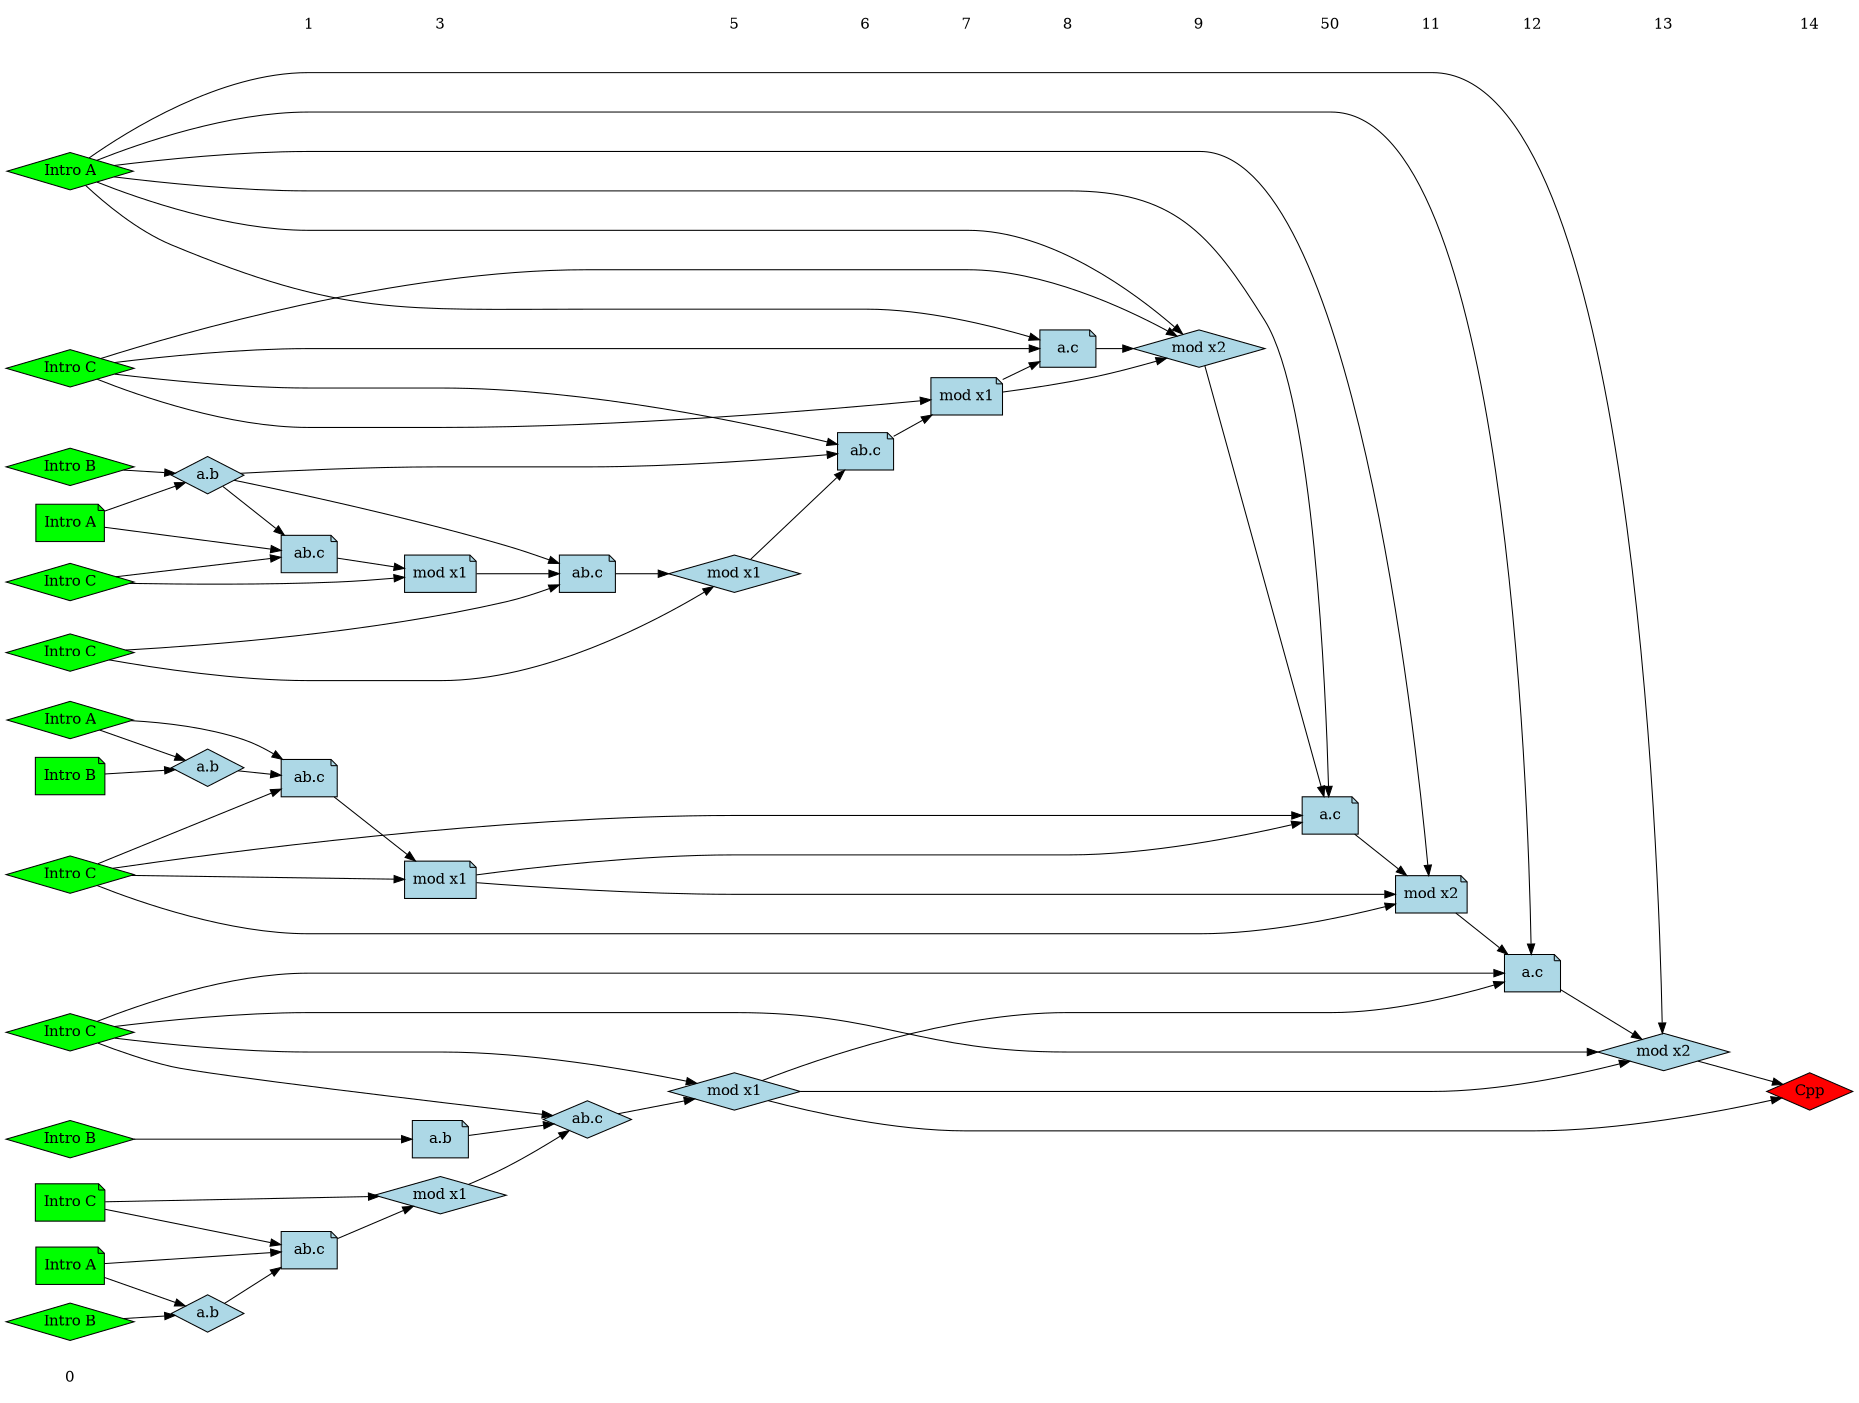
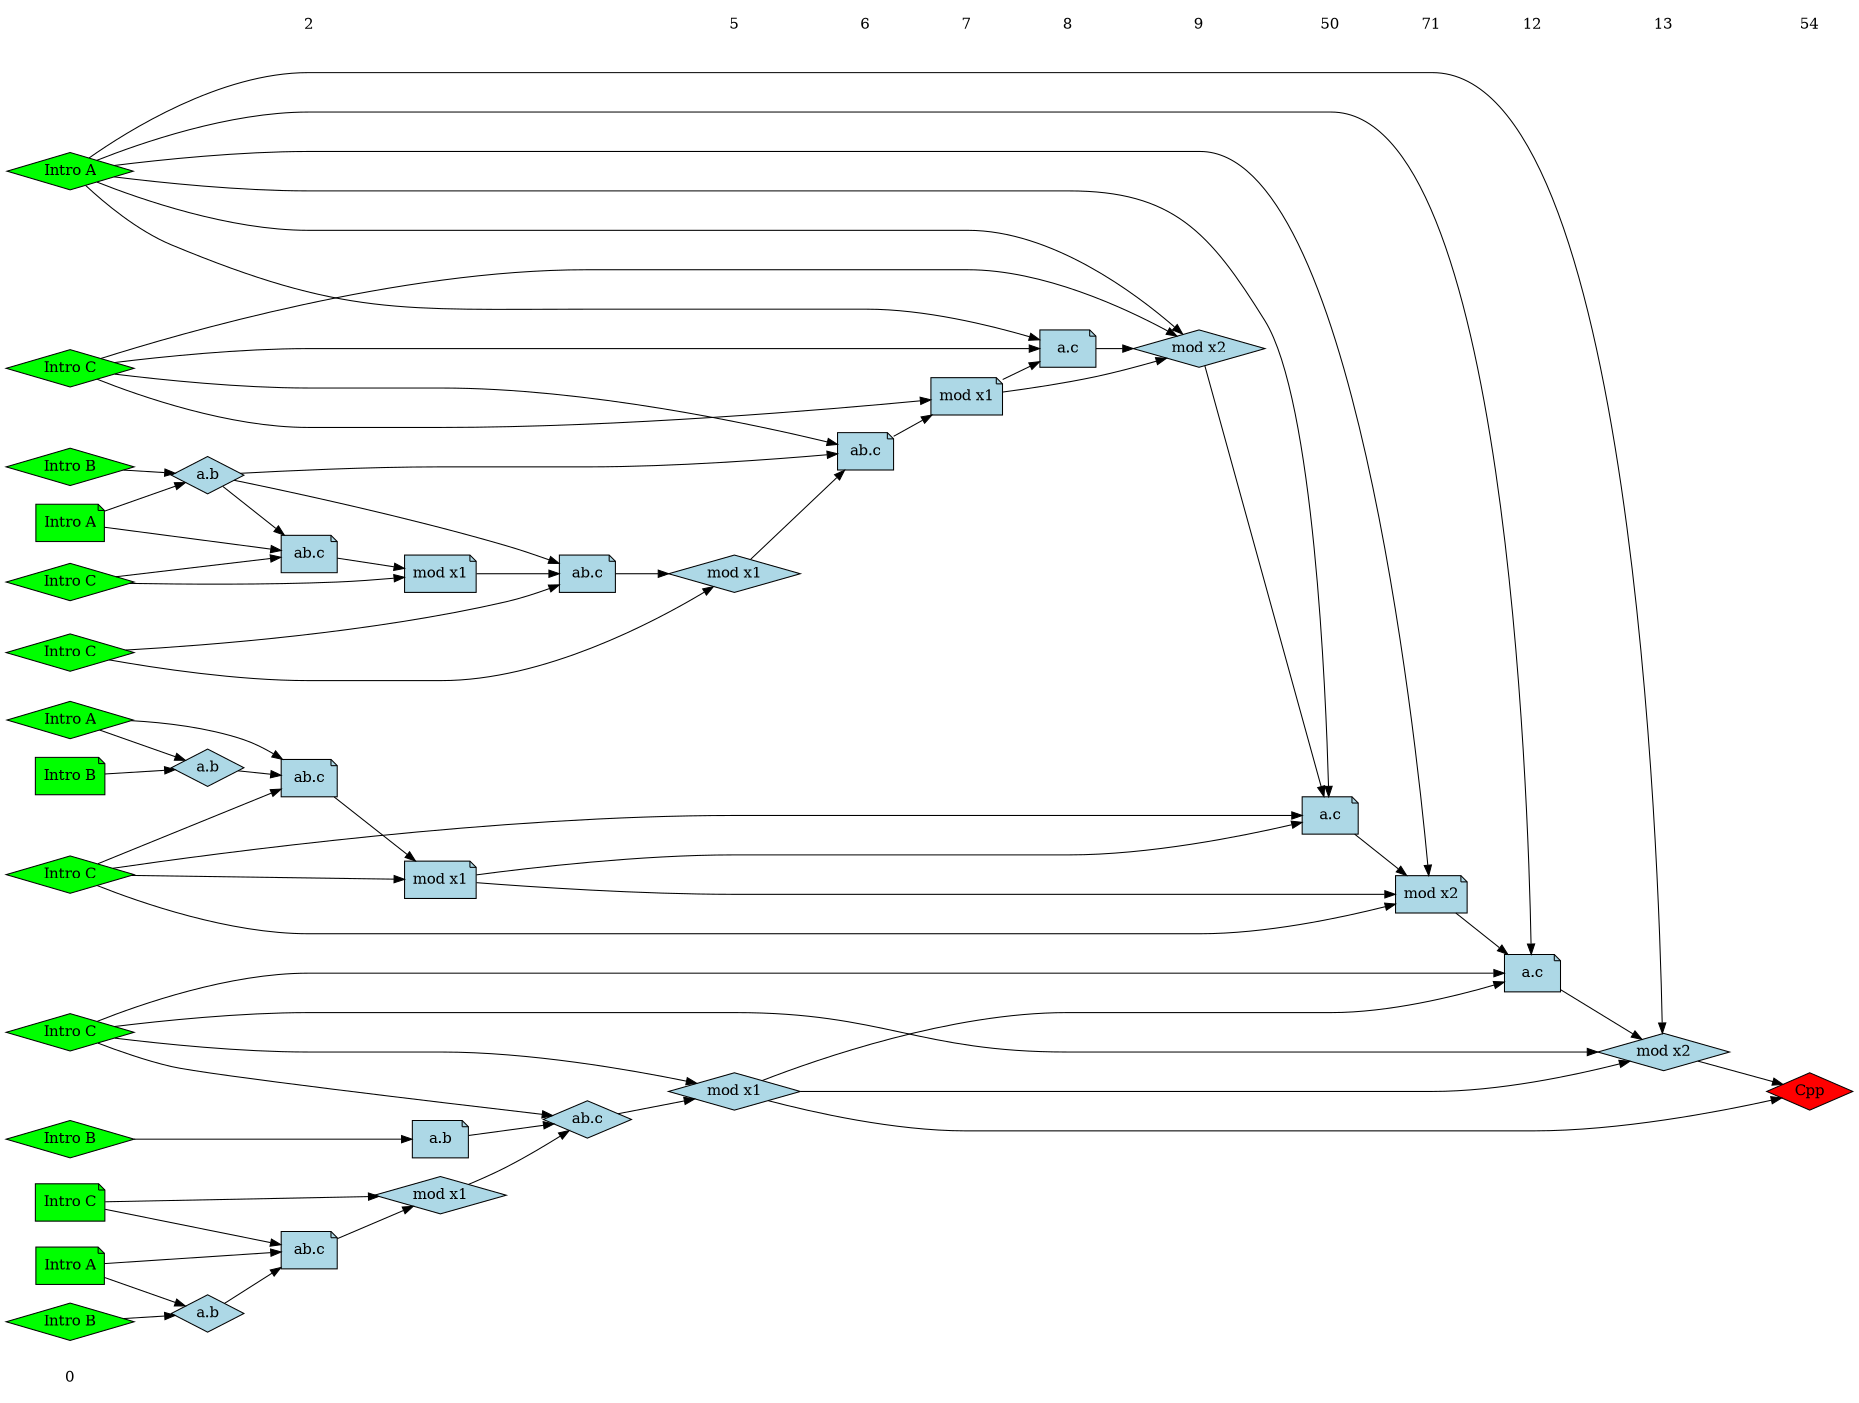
node "1": label "1" -> "2"
node "3": removed
node "11": label "11" -> "71"
node "14": label "14" -> "54"
